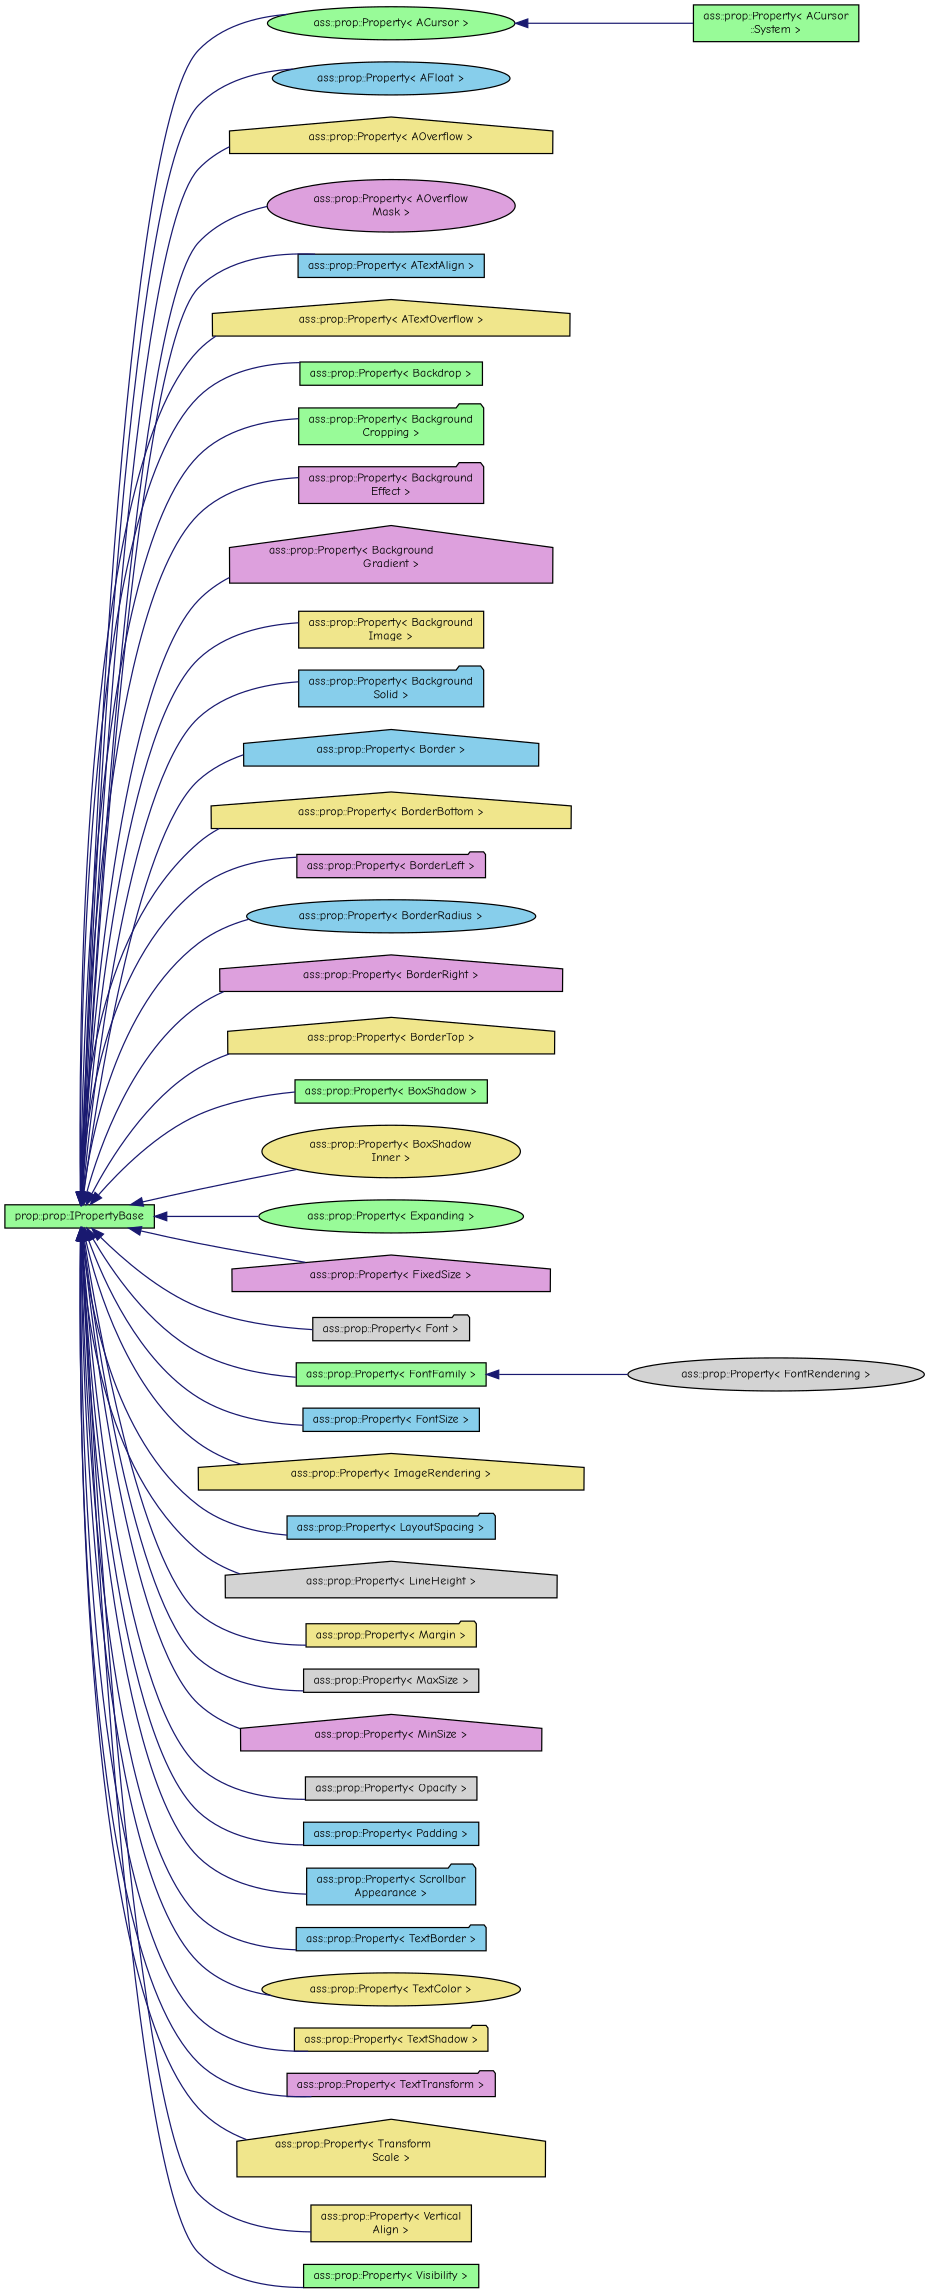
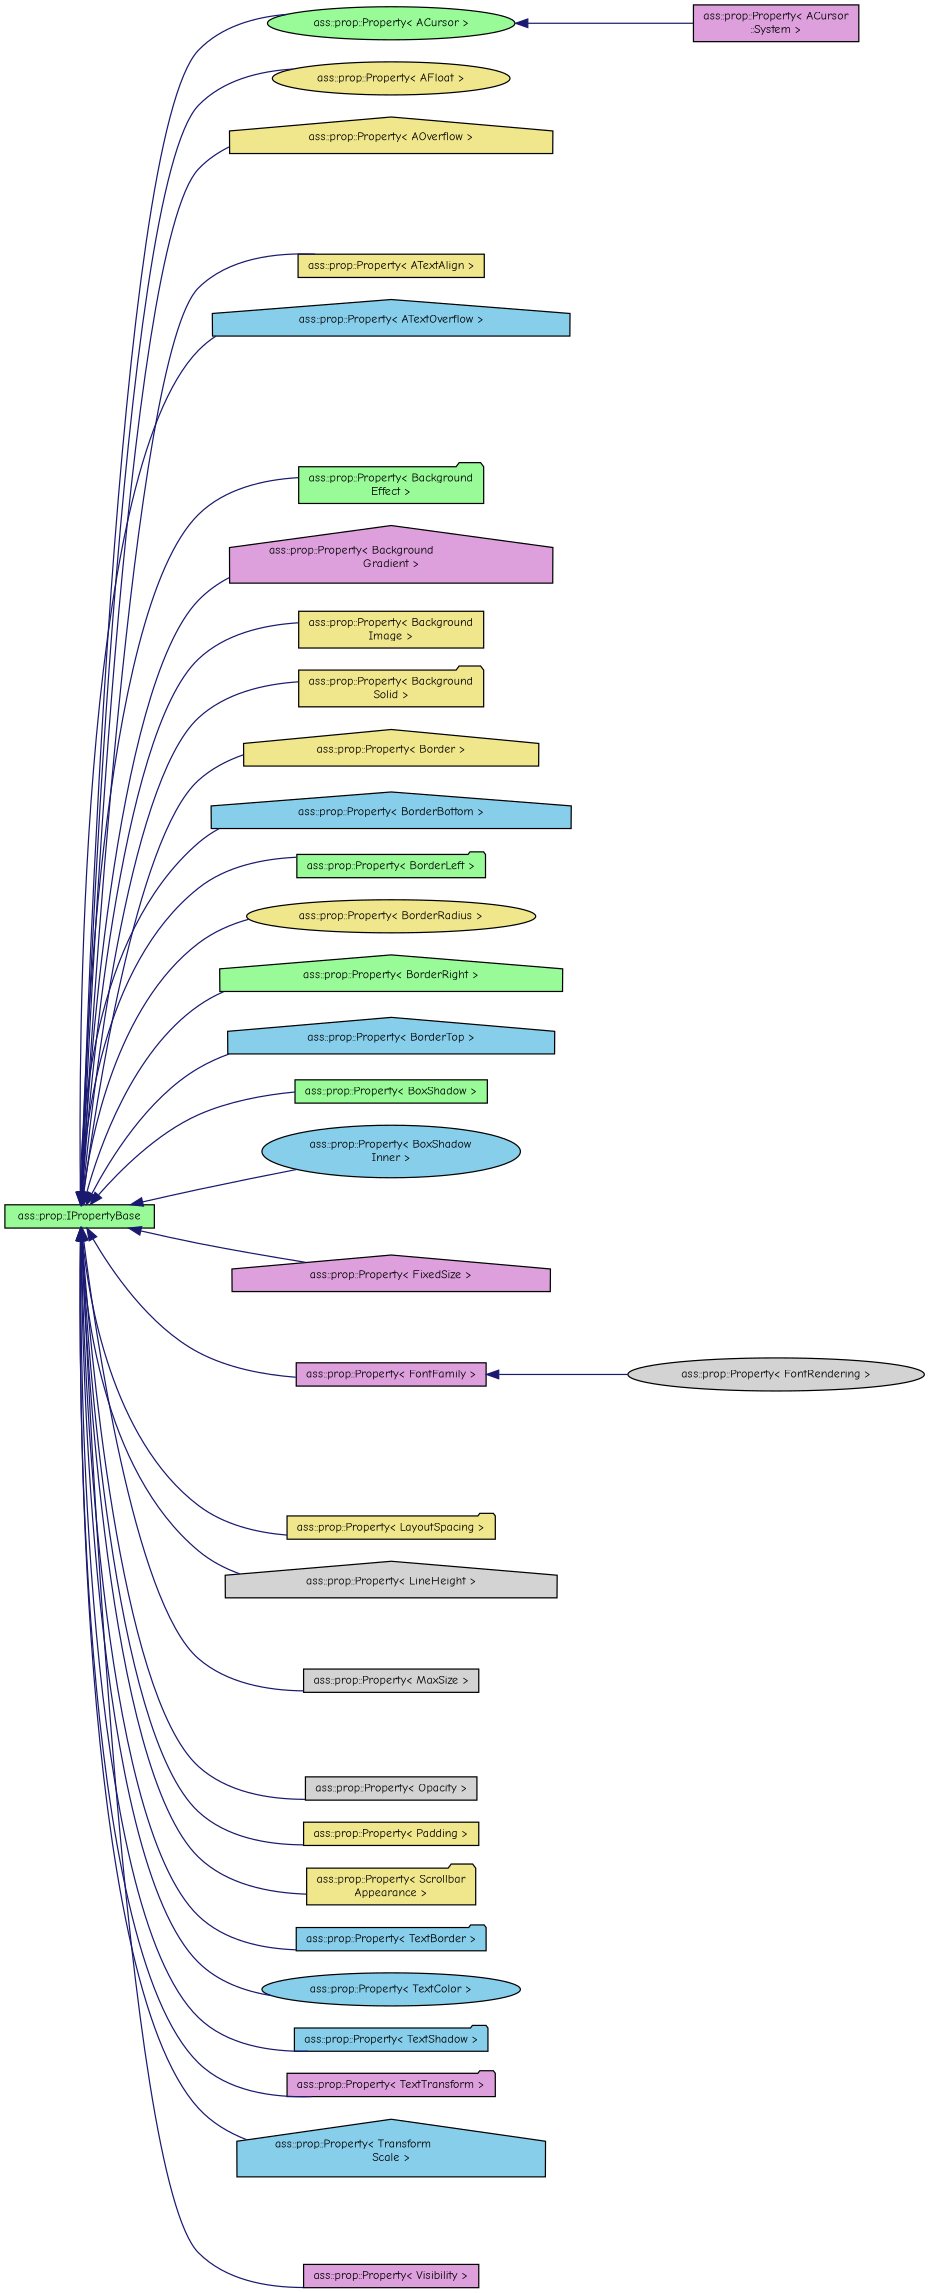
node "ass::prop::Property< ACursor ::System >": fillcolor palegreen -> plum
node "ass::prop::Property< AFloat >": fillcolor skyblue -> khaki
node "ass::prop::Property< AOverflow Mask >": removed
node "ass::prop::Property< ATextAlign >": fillcolor skyblue -> khaki
node "ass::prop::Property< ATextOverflow >": fillcolor khaki -> skyblue
node "ass::prop::Property< Backdrop >": removed
node "ass::prop::Property< Background Cropping >": removed
node "ass::prop::Property< Background Effect >": fillcolor plum -> palegreen
node "ass::prop::Property< Background Solid >": fillcolor skyblue -> khaki
node "ass::prop::Property< Border >": fillcolor skyblue -> khaki
node "ass::prop::Property< BorderBottom >": fillcolor khaki -> skyblue
node "ass::prop::Property< BorderLeft >": fillcolor plum -> palegreen
node "ass::prop::Property< BorderRadius >": fillcolor skyblue -> khaki
node "ass::prop::Property< BorderRight >": fillcolor plum -> palegreen
node "ass::prop::Property< BorderTop >": fillcolor khaki -> skyblue
node "ass::prop::Property< BoxShadow Inner >": fillcolor khaki -> skyblue
node "prop::prop::IPropertyBase": label "prop::prop::IPropertyBase" -> "ass::prop::IPropertyBase"
node "ass::prop::Property< Expanding >": removed
node "ass::prop::Property< Font >": removed
node "ass::prop::Property< FontFamily >": fillcolor palegreen -> plum
node "ass::prop::Property< FontSize >": removed
node "ass::prop::Property< ImageRendering >": removed
node "ass::prop::Property< LayoutSpacing >": fillcolor skyblue -> khaki
node "ass::prop::Property< Margin >": removed
node "ass::prop::Property< MinSize >": removed
node "ass::prop::Property< Padding >": fillcolor skyblue -> khaki
node "ass::prop::Property< Scrollbar Appearance >": fillcolor skyblue -> khaki
node "ass::prop::Property< TextColor >": fillcolor khaki -> skyblue
node "ass::prop::Property< TextShadow >": fillcolor khaki -> skyblue
node "ass::prop::Property< Transform Scale >": fillcolor khaki -> skyblue
node "ass::prop::Property< Vertical Align >": removed
node "ass::prop::Property< Visibility >": fillcolor palegreen -> plum
